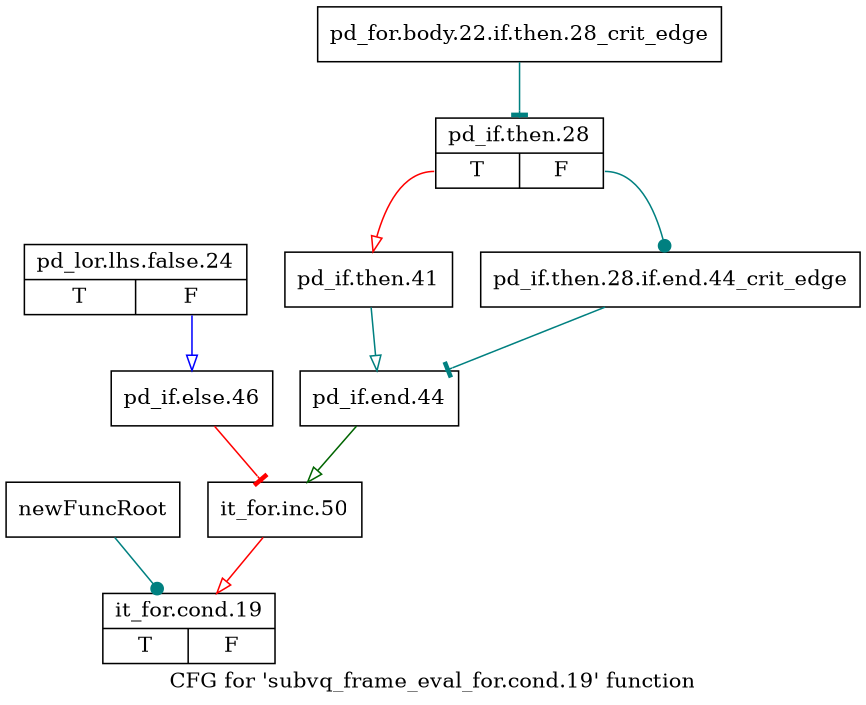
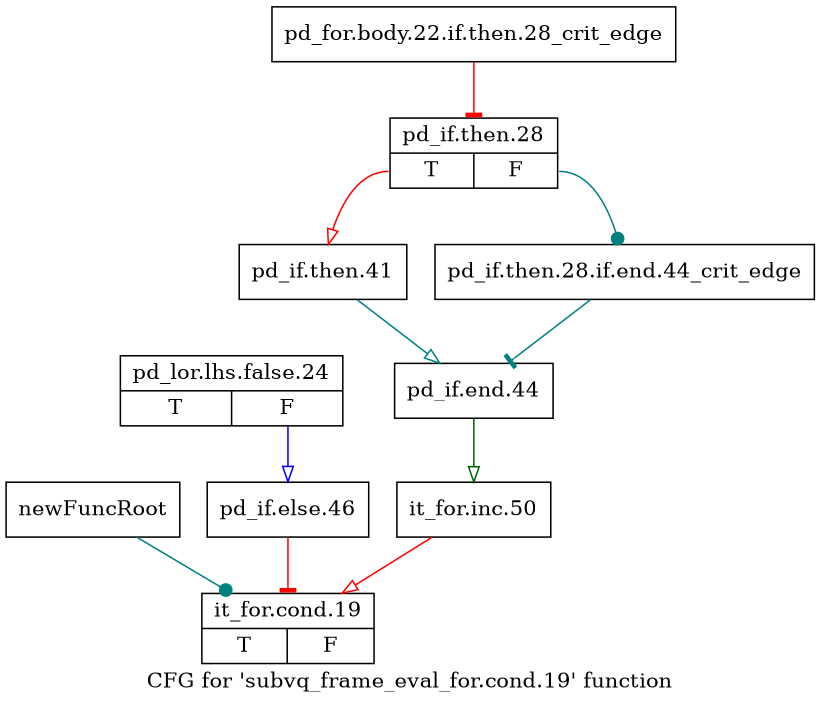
edge "pd_for.body.22.if.then.28_crit_edge" -> "pd_if.then.28": color teal -> red
edge "pd_if.else.46" -> "it_for.inc.50": now "pd_if.else.46" -> "it_for.cond.19"
